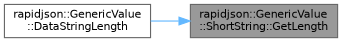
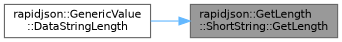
node "rapidjson::GenericValue ::ShortString::GetLength": label "rapidjson::GenericValue ::ShortString::GetLength" -> "rapidjson::GetLength ::ShortString::GetLength"
